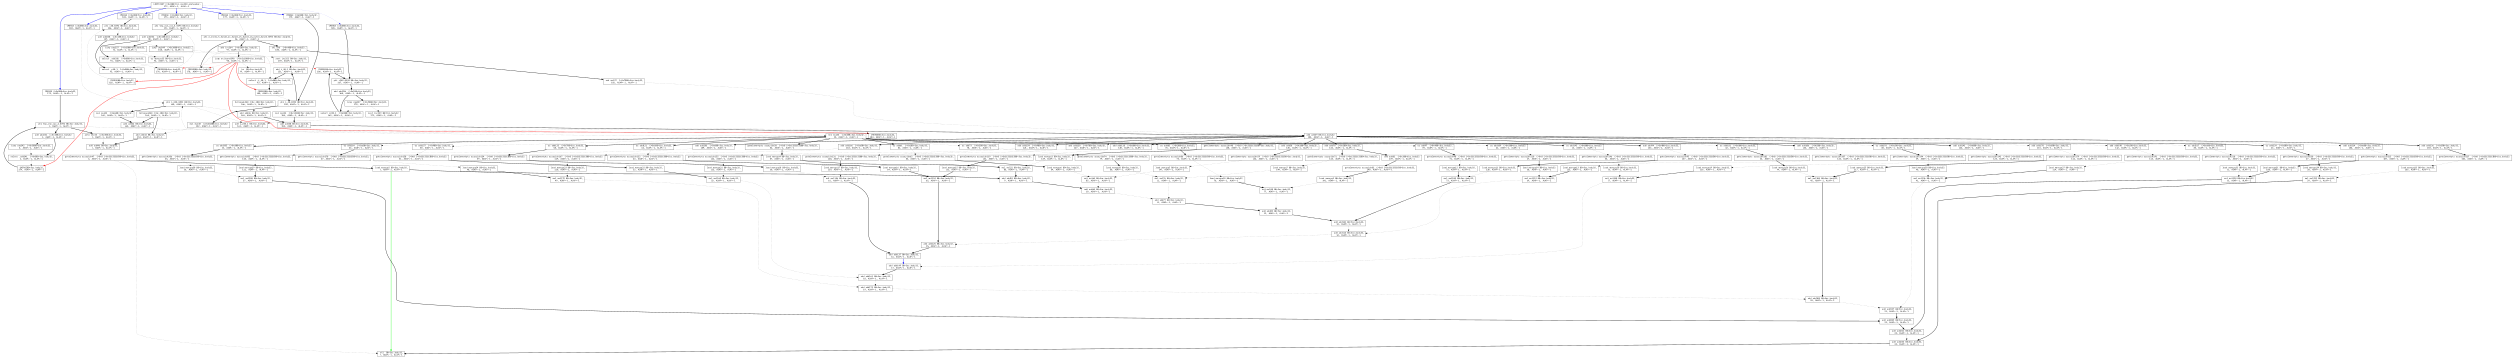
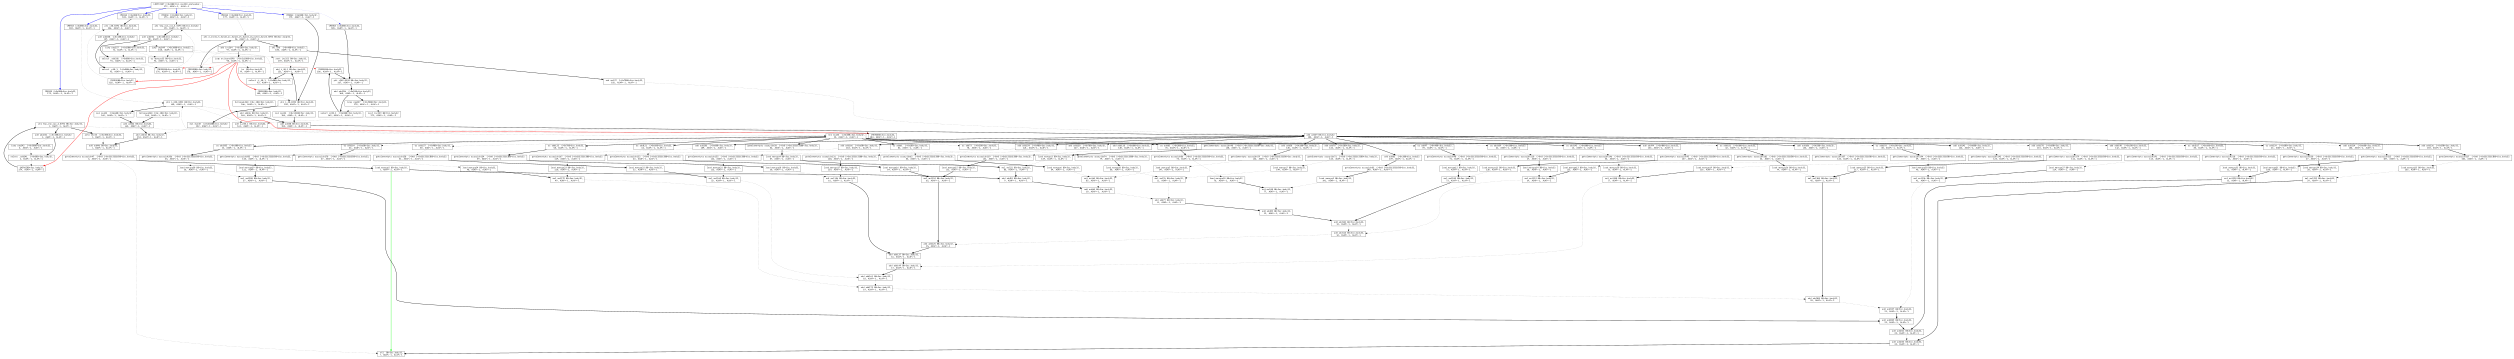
edge "CMERGE C=0x0BB=for.body32, 173, ASAP=-1, ALAP=-1" -> "phi tmp_cse_var_6.0396 BB=for.body32, 0, ASAP=-1, ALAP=-1": removed
edge "OutLoopLOAD C=0x-1BB=for.body32, 164, ASAP=-1, ALAP=-1" -> "add add44 BB=for.body32, 153, ASAP=-1, ALAP=-1": now "add add42 BB=for.body32, 163, ASAP=-1, ALAP=-1" -> "add add44 BB=for.body32, 153, ASAP=-1, ALAP=-1"
edge "add add70  C=0x2BB=for.body32, 142, ASAP=-1, ALAP=-1" -> "add add82  C=0x3BB=for.body32, 139, ASAP=-1, ALAP=-1": now "add add39 BB=for.body32, 102, ASAP=-1, ALAP=-1" -> "add add82  C=0x3BB=for.body32, 139, ASAP=-1, ALAP=-1"
edge "add add137 BB=for.body32, 16, ASAP=-1, ALAP=-1" -> "add add149 BB=for.body32, 17, ASAP=-1, ALAP=-1": color blue -> black
